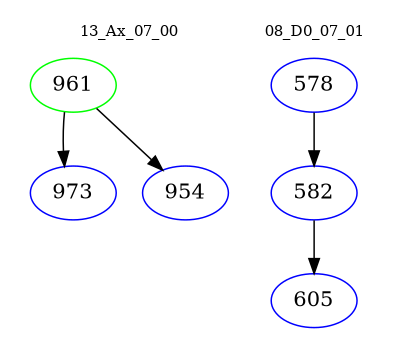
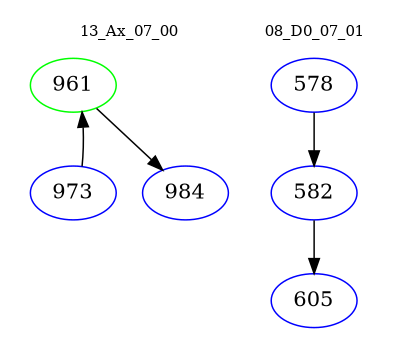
edge "961" -> "973": reversed
node "954": label "954" -> "984"
